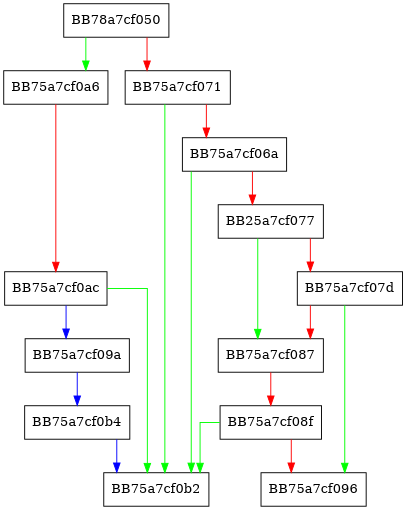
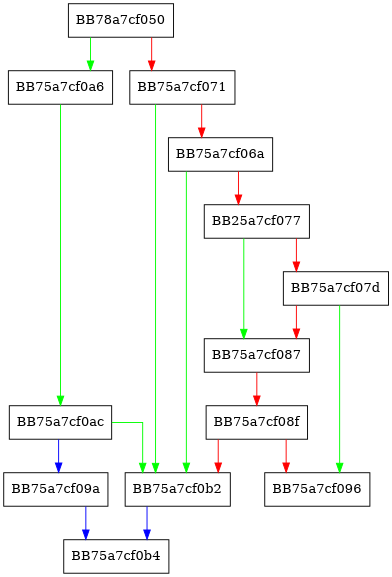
edge "BB75a7cf0a6" -> "BB75a7cf0ac": color red -> green
edge "BB75a7cf08f" -> "BB75a7cf0b2": color green -> red
edge "BB75a7cf0b4" -> "BB75a7cf0b2": reversed
